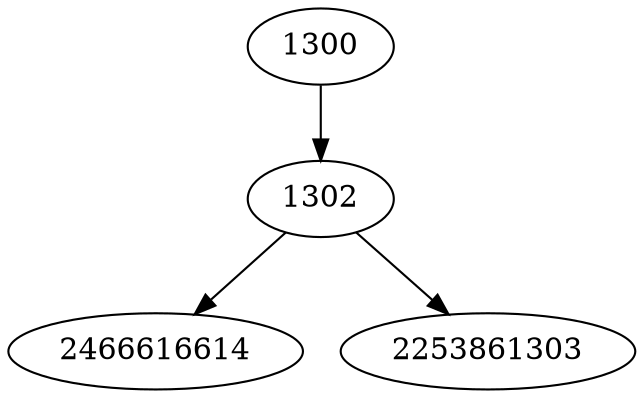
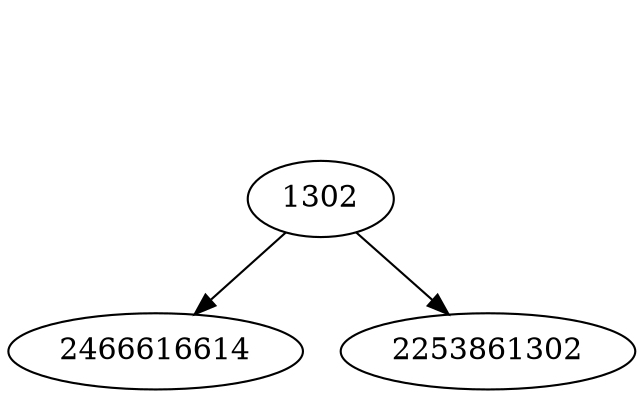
node "1300": removed
node "2253861303": label "2253861303" -> "2253861302"
